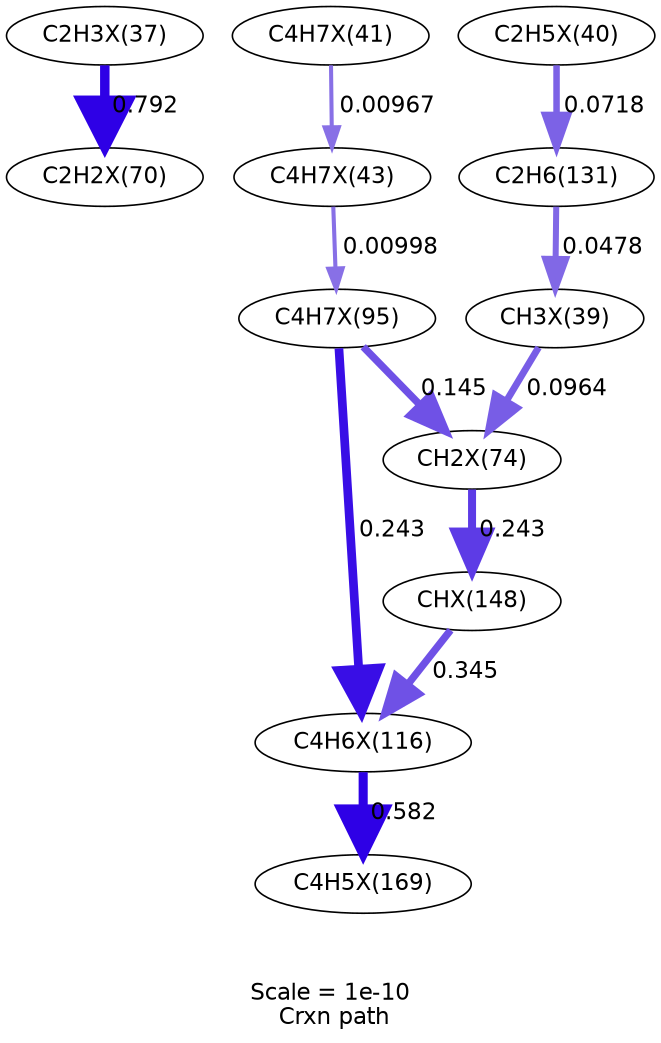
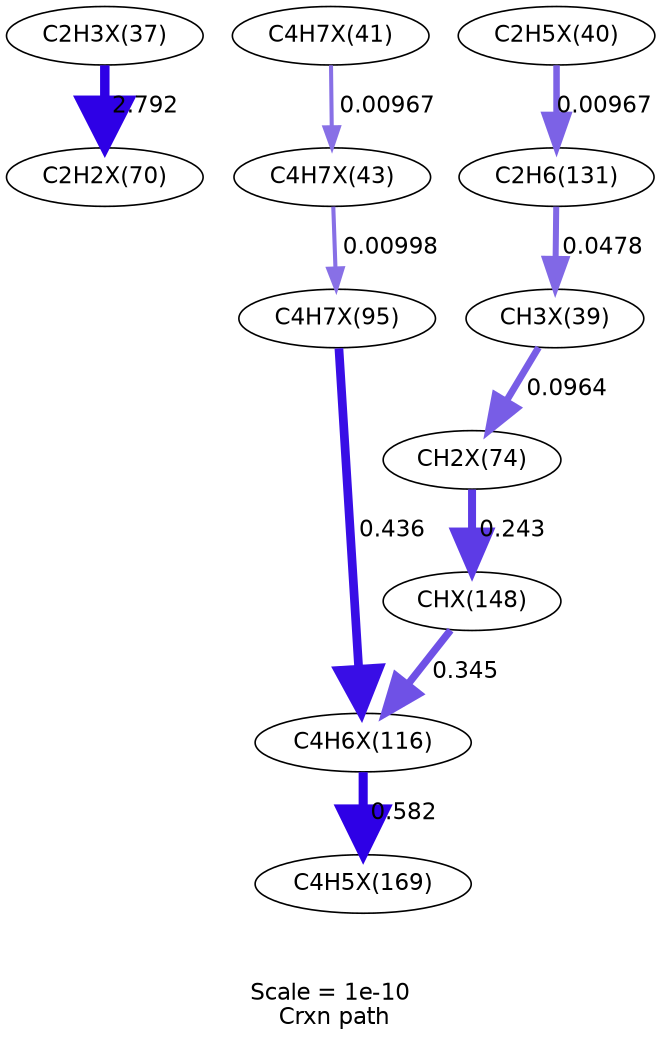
edge "C2H3X(37)" -> "C2H2X(70)": label " 0.792" -> " 2.792"
edge "C2H5X(40)" -> "C2H6(131)": label " 0.0718" -> " 0.00967"
edge "C4H7X(95)" -> "CH2X(74)": removed, label "0.145"
edge "C4H7X(95)" -> "C4H6X(116)": label " 0.243" -> " 0.436"
